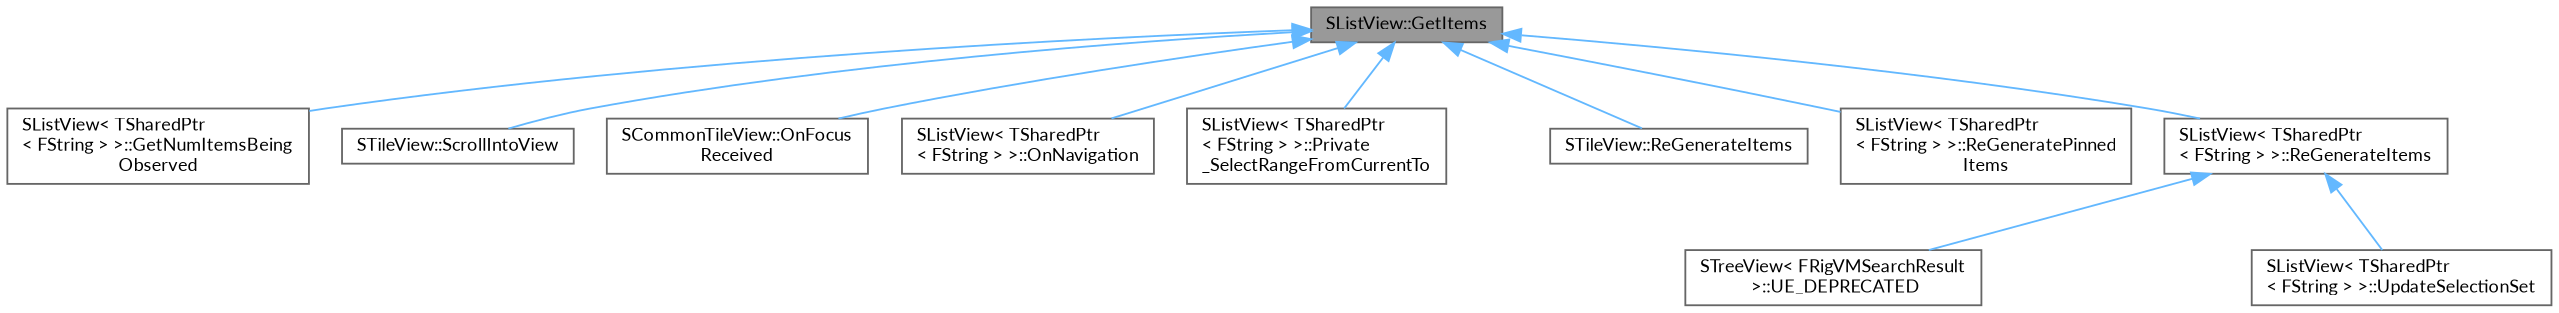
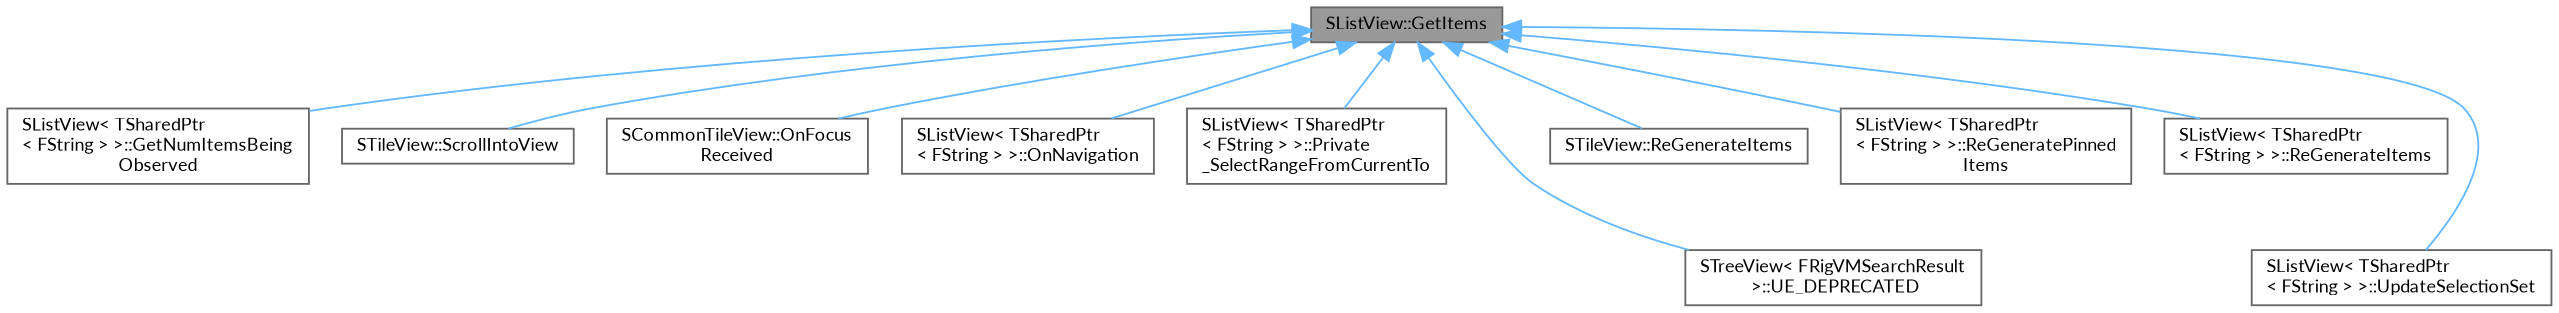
edge "STreeView< FRigVMSearchResult >::UE_DEPRECATED" -> "SListView< TSharedPtr < FString > >::ReGenerateItems": now "STreeView< FRigVMSearchResult >::UE_DEPRECATED" -> "SListView::GetItems"
edge "SListView< TSharedPtr < FString > >::UpdateSelectionSet" -> "SListView< TSharedPtr < FString > >::ReGenerateItems": now "SListView< TSharedPtr < FString > >::UpdateSelectionSet" -> "SListView::GetItems"
